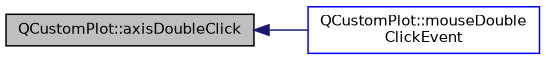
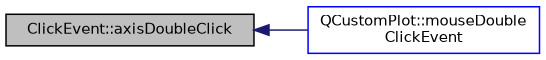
node "QCustomPlot::axisDoubleClick": label "QCustomPlot::axisDoubleClick" -> "ClickEvent::axisDoubleClick"
